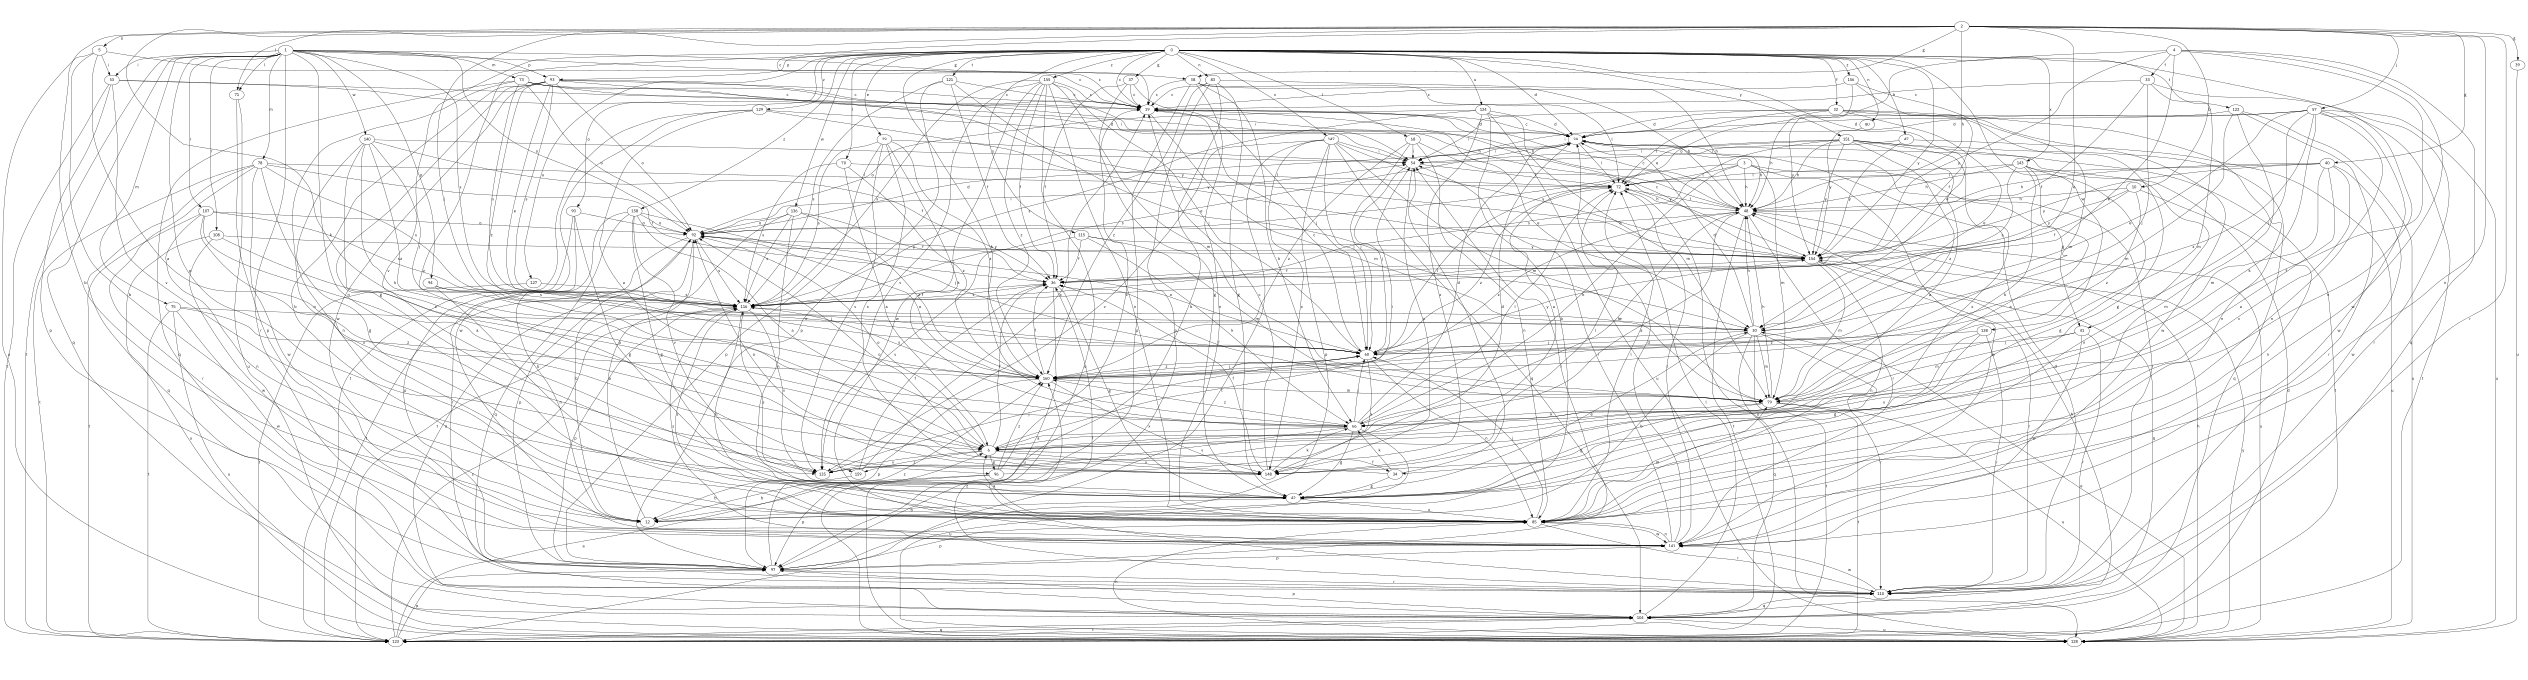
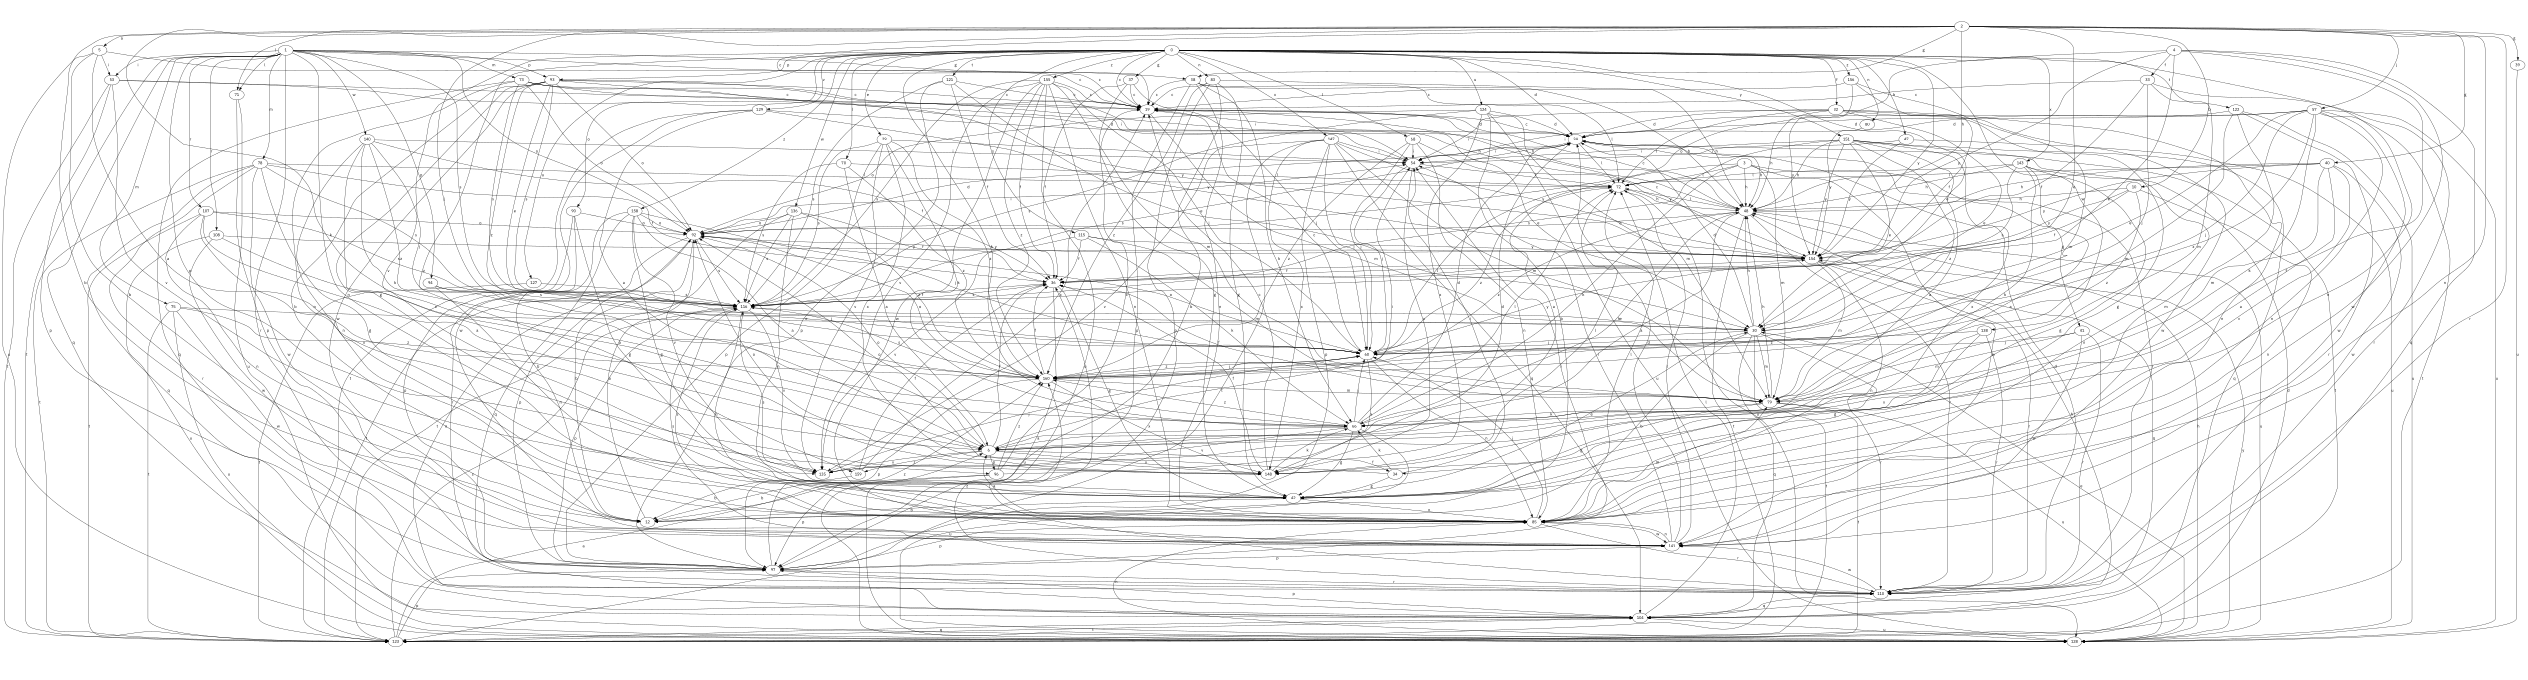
edge "151" -> "72": now "151" -> "30"
edge "57" -> "41": now "57" -> "60"
edge "48" -> "141": now "48" -> "110"
